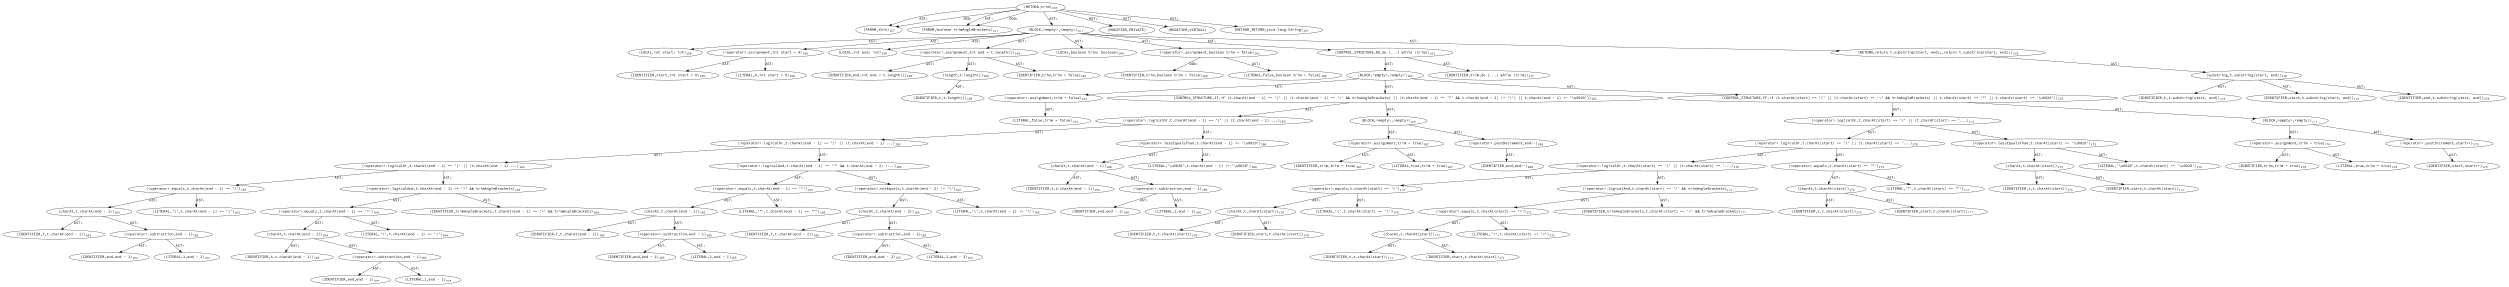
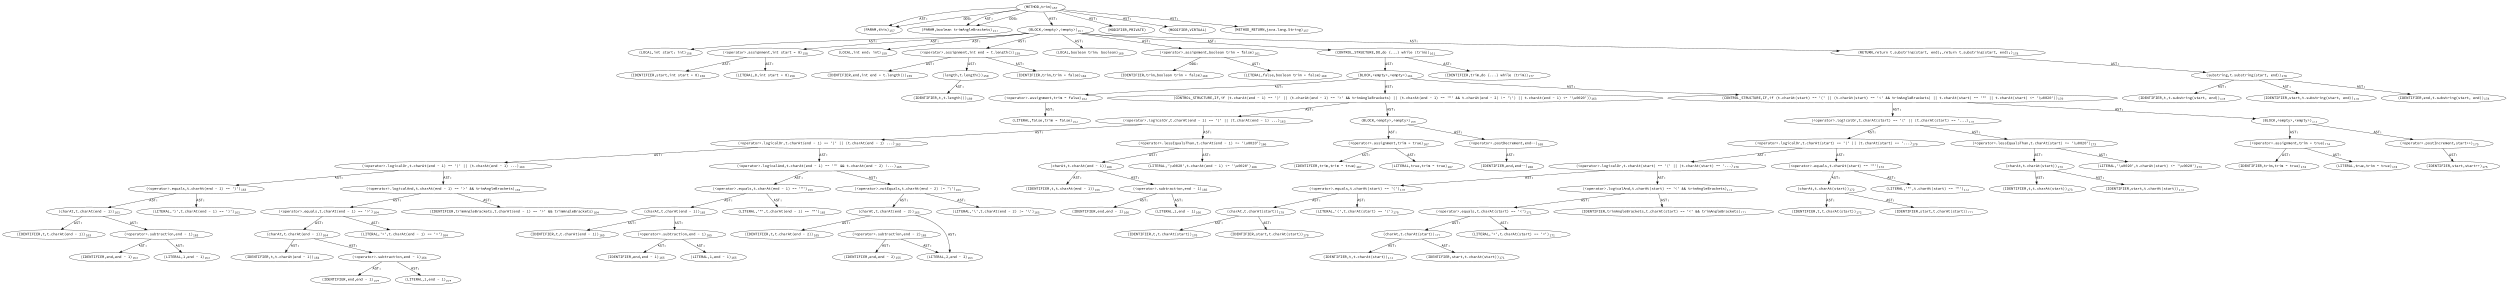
edge "(charAt,t.charAt(end - 2))" -> "(<operator>.subtraction,end - 2)": now "(charAt,t.charAt(end - 2))" -> "(LITERAL,2,end - 2)"
